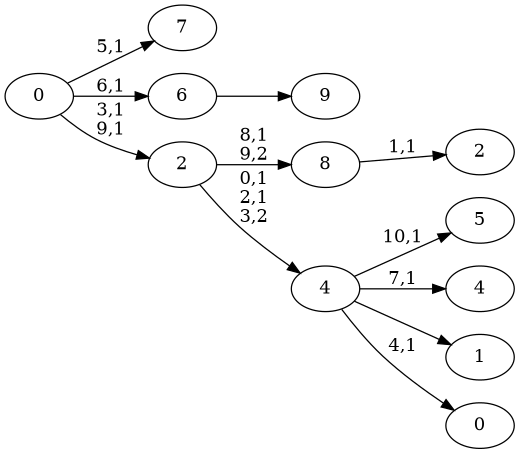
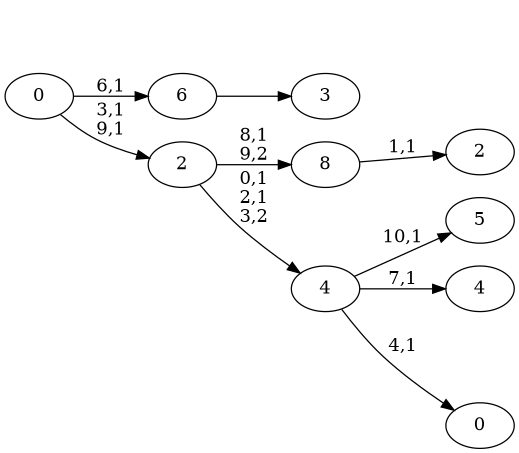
node "7": removed
node "9": label "9" -> "3"
node "1": removed
